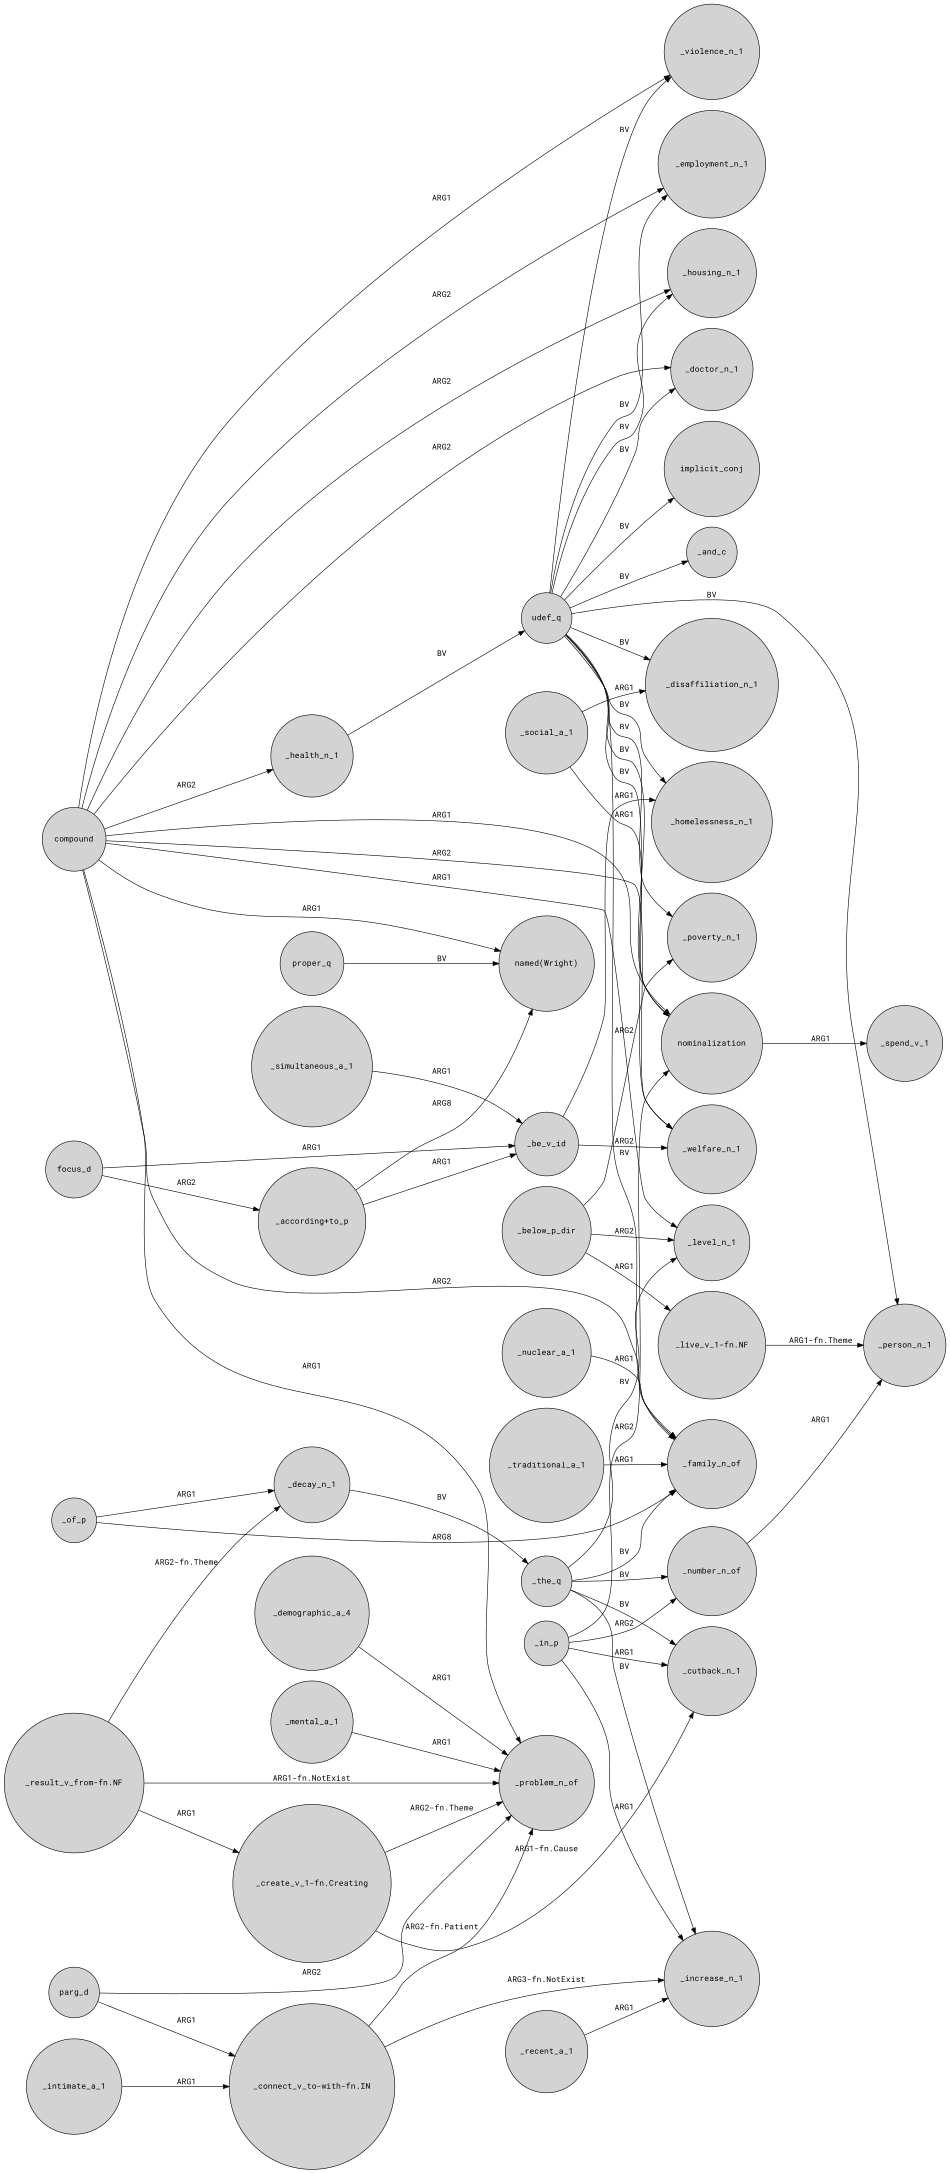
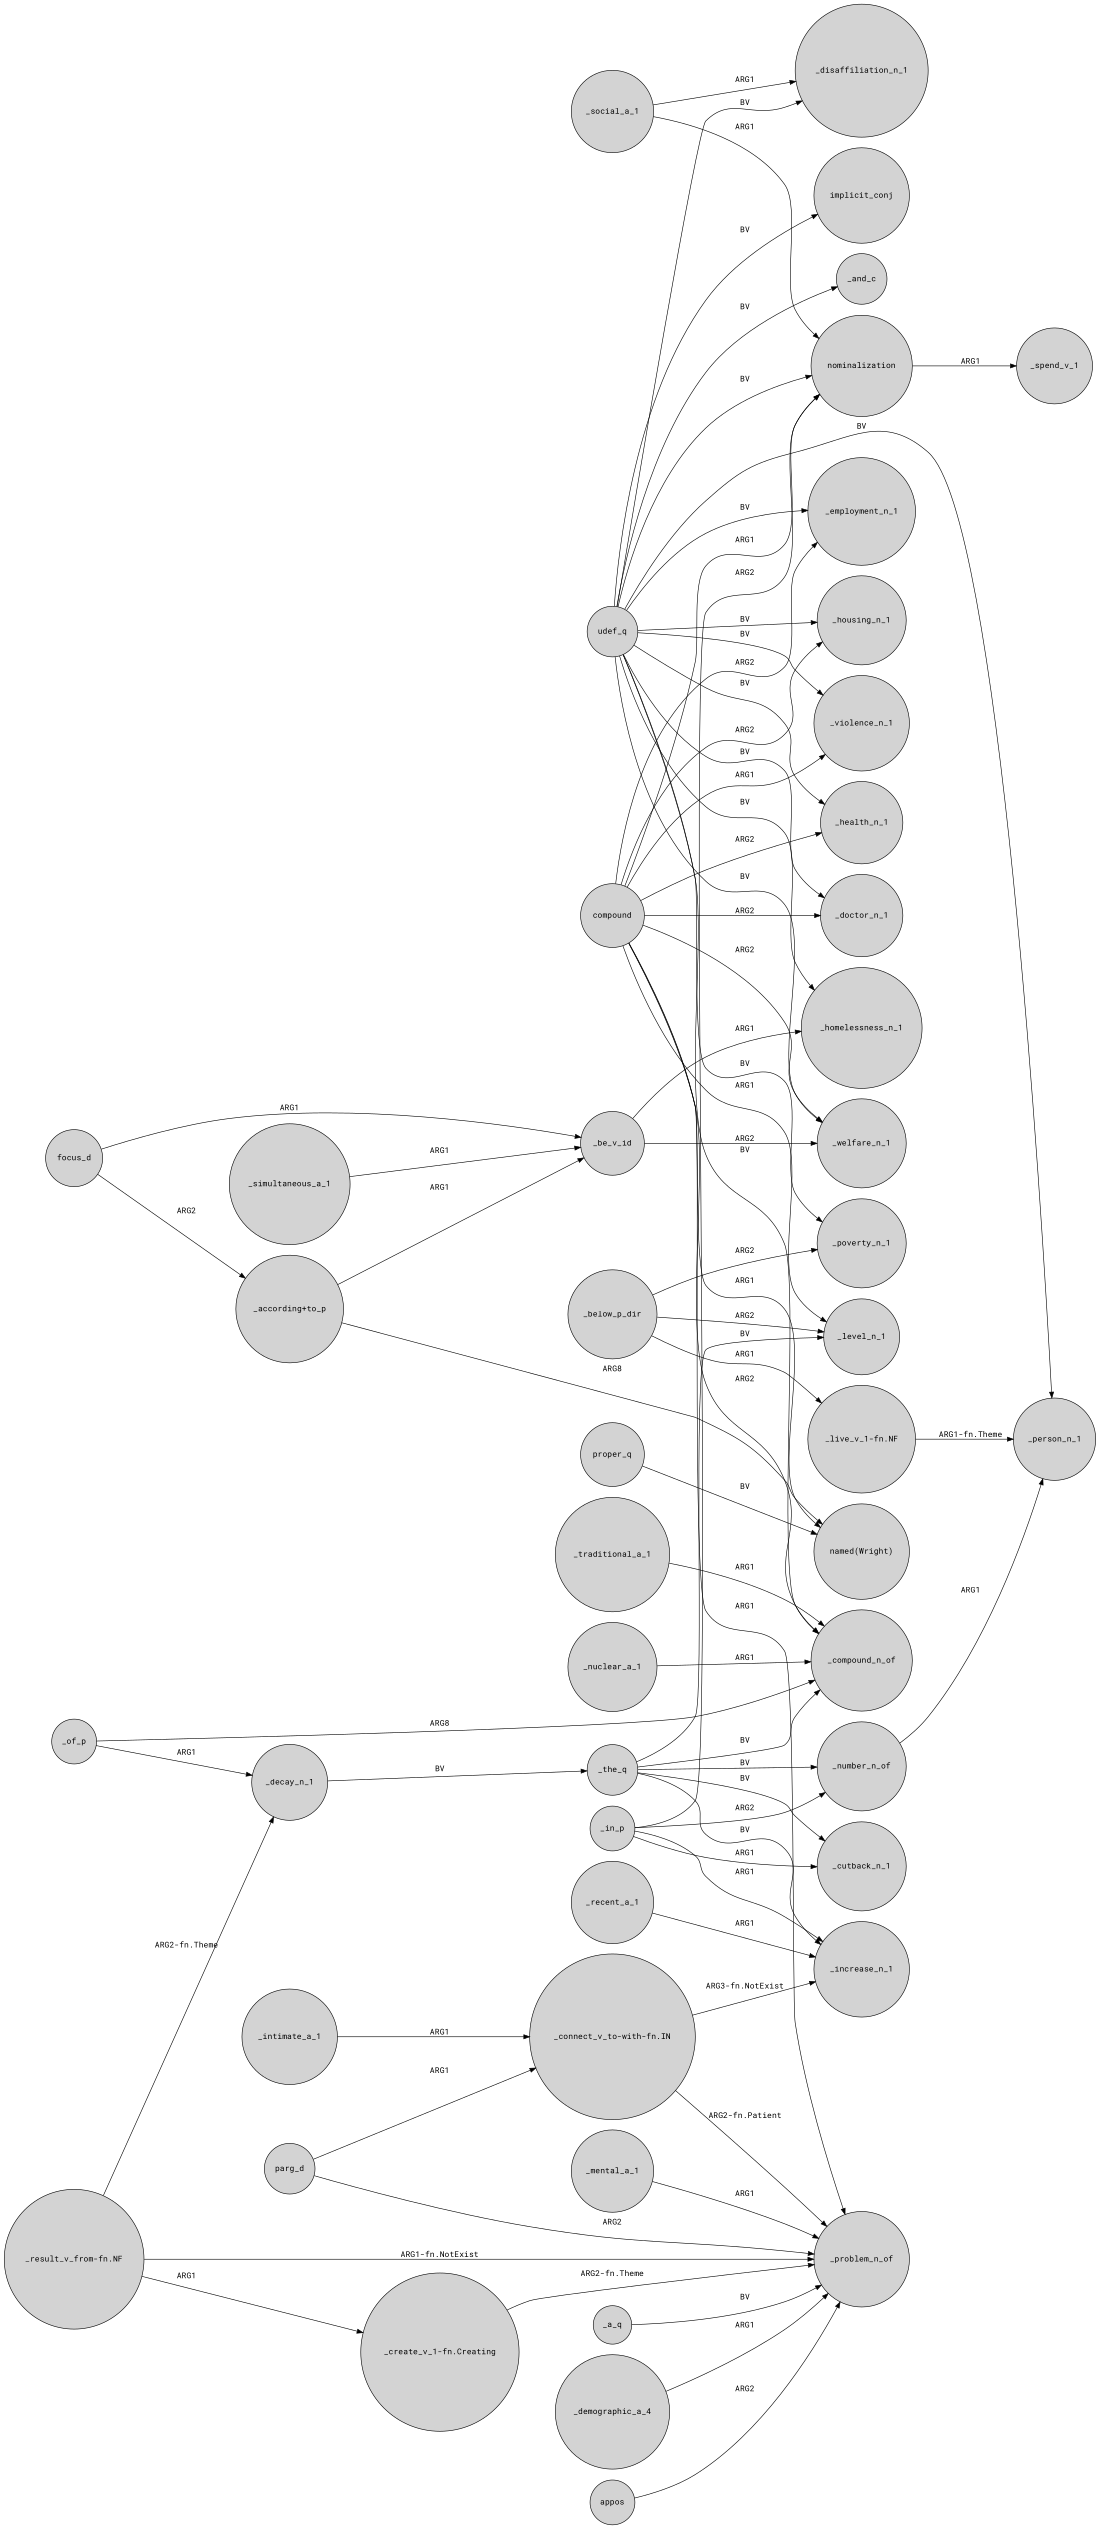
edge "_health_n_1" -> "udef_q": reversed
node "_family_n_of": label "_family_n_of" -> "_compound_n_of"
edge "_create_v_1-fn.Creating" -> "_cutback_n_1": removed, label "ARG1-fn.Cause"
node "_a_q": added
node "appos": added
